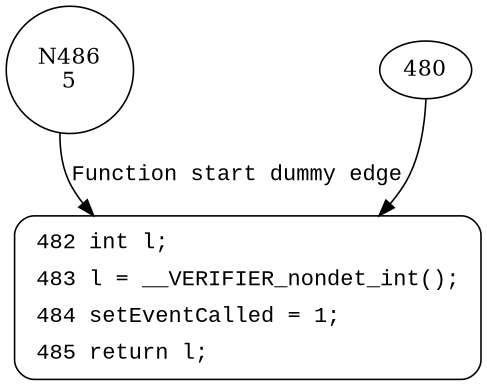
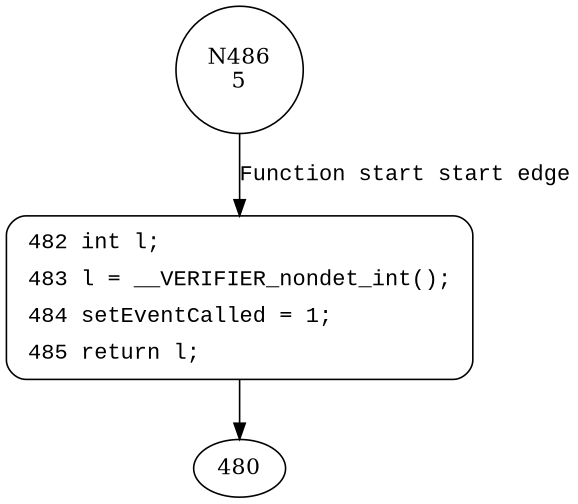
edge "480" -> "482": reversed
edge "N486 5" -> "482": label "Function start dummy edge" -> "Function start start edge"
